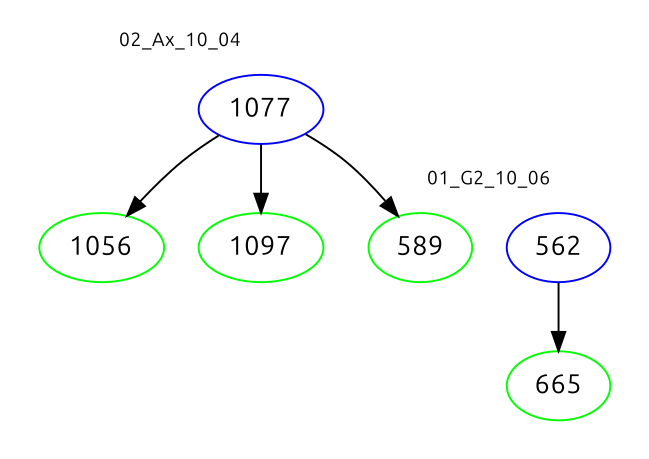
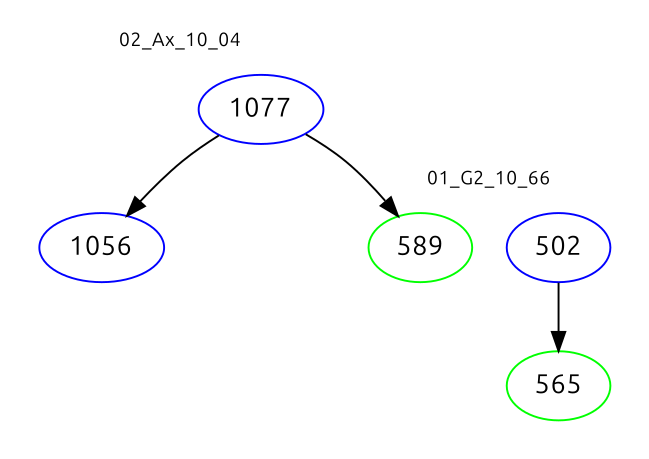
cluster "01_G2_10_06": label "01_G2_10_06" -> "01_G2_10_66"
node "1056": color green -> blue
node "1097": removed
node "562": label "562" -> "502"
node "665": label "665" -> "565"
